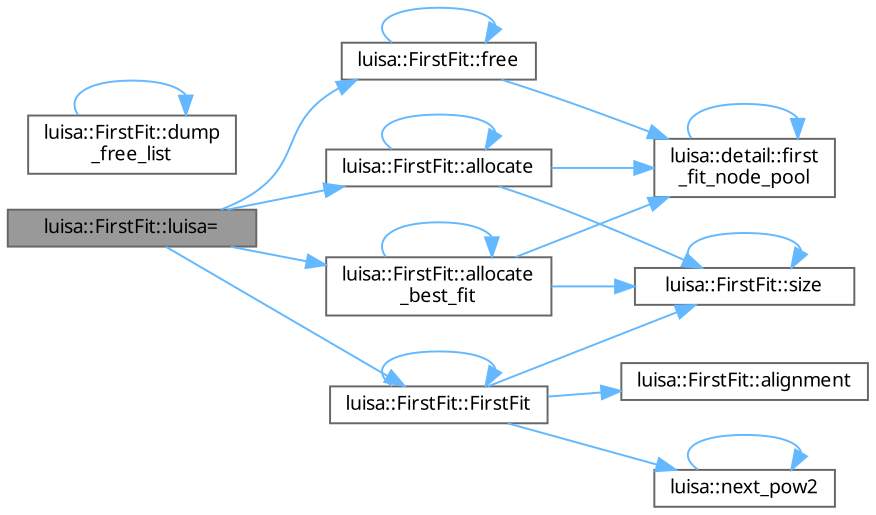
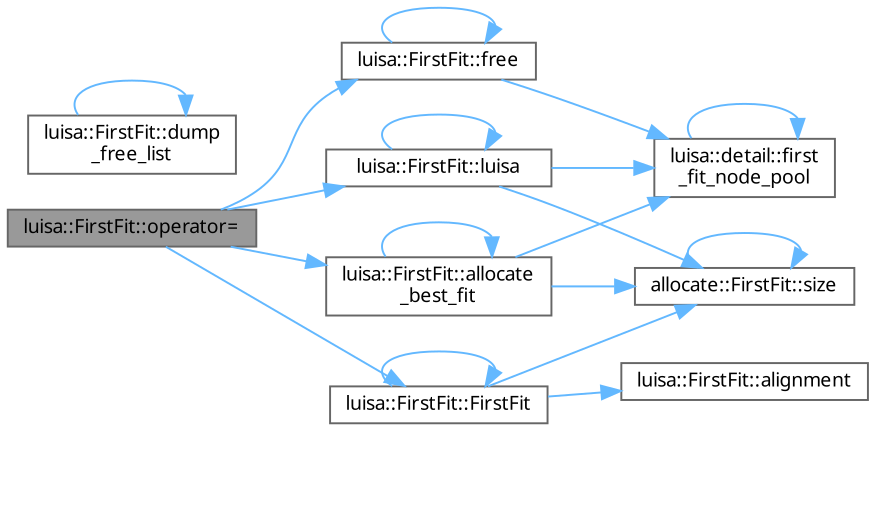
node "luisa::FirstFit::allocate": label "luisa::FirstFit::allocate" -> "luisa::FirstFit::luisa"
node "luisa::FirstFit::luisa=": label "luisa::FirstFit::luisa=" -> "luisa::FirstFit::operator="
node "luisa::FirstFit::size": label "luisa::FirstFit::size" -> "allocate::FirstFit::size"
node "luisa::next_pow2": removed
